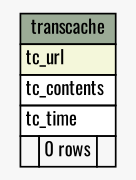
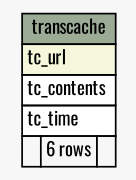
node "transcache": text "0 rows" -> "6 rows"
